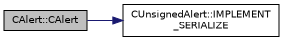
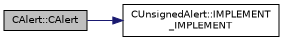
node "CUnsignedAlert::IMPLEMENT _SERIALIZE": label "CUnsignedAlert::IMPLEMENT _SERIALIZE" -> "CUnsignedAlert::IMPLEMENT _IMPLEMENT"
